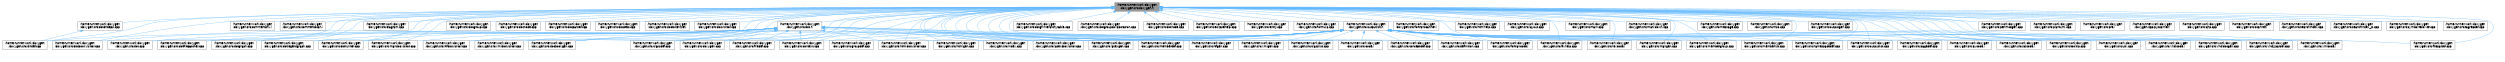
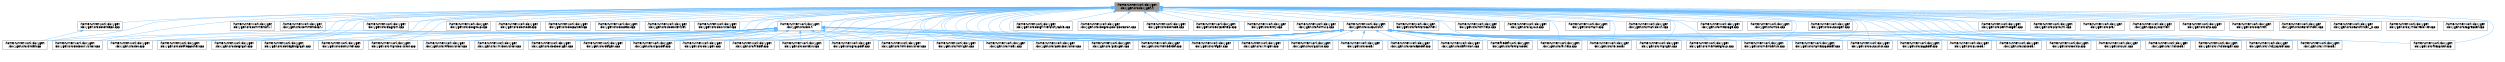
edge "/home/runner/work/doxygen /doxygen/src/groupdef.cpp" -> "/home/runner/work/doxygen /doxygen/src/dot.h": added
node "/home/runner/work/doxygen /doxygen/src/defgen.cpp": added
node "/home/runner/work/doxygen /doxygen/src/fortrancode.l": label "/home/runner/work/doxygen /doxygen/src/fortrancode.l" -> "/home/filedef/work/doxygen /doxygen/src/fortrancode.l"
